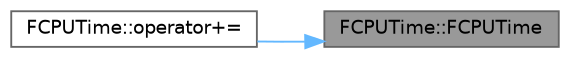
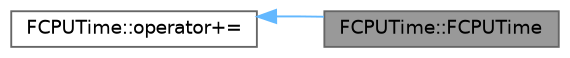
edge "FCPUTime::operator+=" -> "FCPUTime::FCPUTime": reversed
